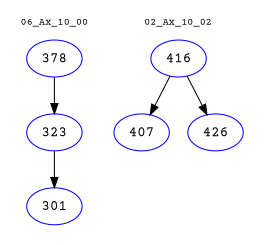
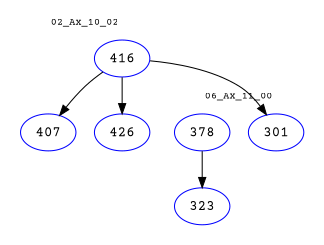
cluster "06_Ax_10_00": label "06_Ax_10_00" -> "06_Ax_11_00"
edge "323" -> "301": now "416" -> "301"
